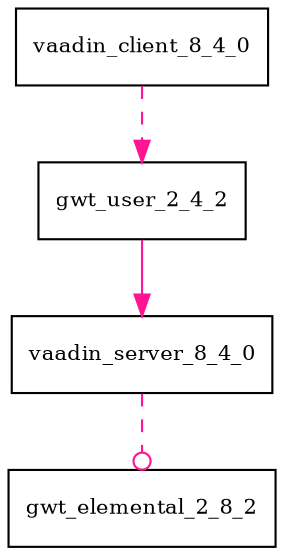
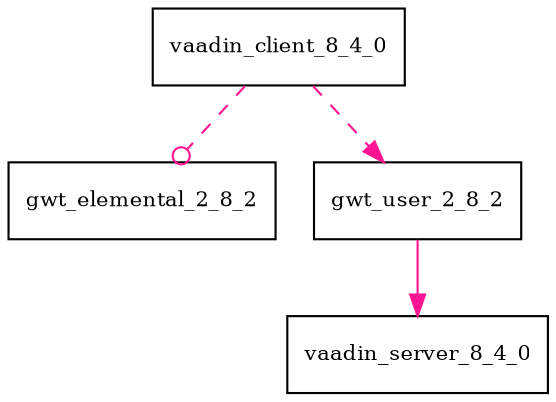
node "gwt_user_2_4_2": label "gwt_user_2_4_2" -> "gwt_user_2_8_2"
edge "vaadin_server_8_4_0" -> "gwt_elemental_2_8_2": now "vaadin_client_8_4_0" -> "gwt_elemental_2_8_2"
